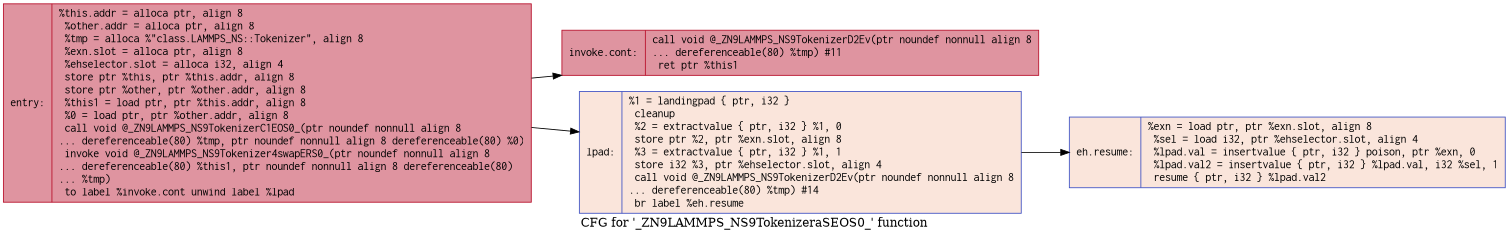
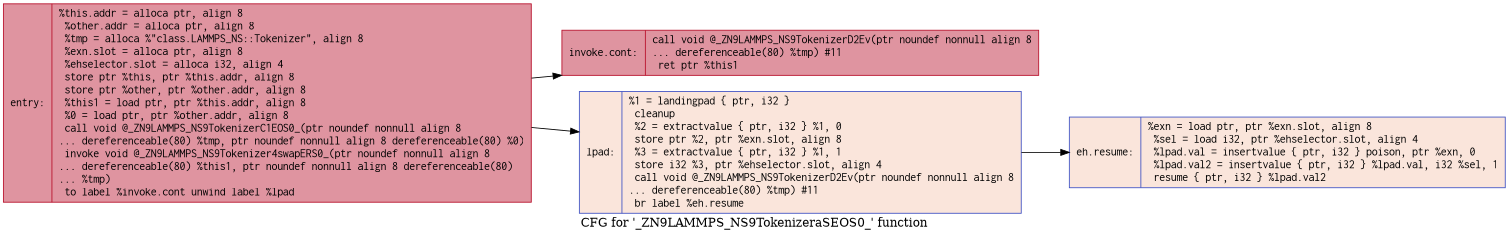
node "lpad:": text "... dereferenceable(80) %tmp) #14" -> "... dereferenceable(80) %tmp) #11"
